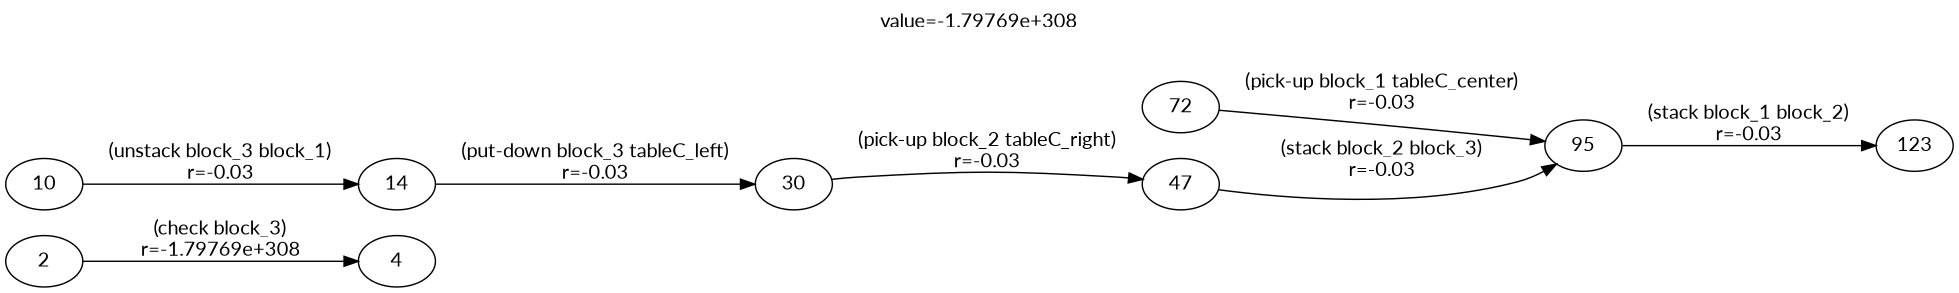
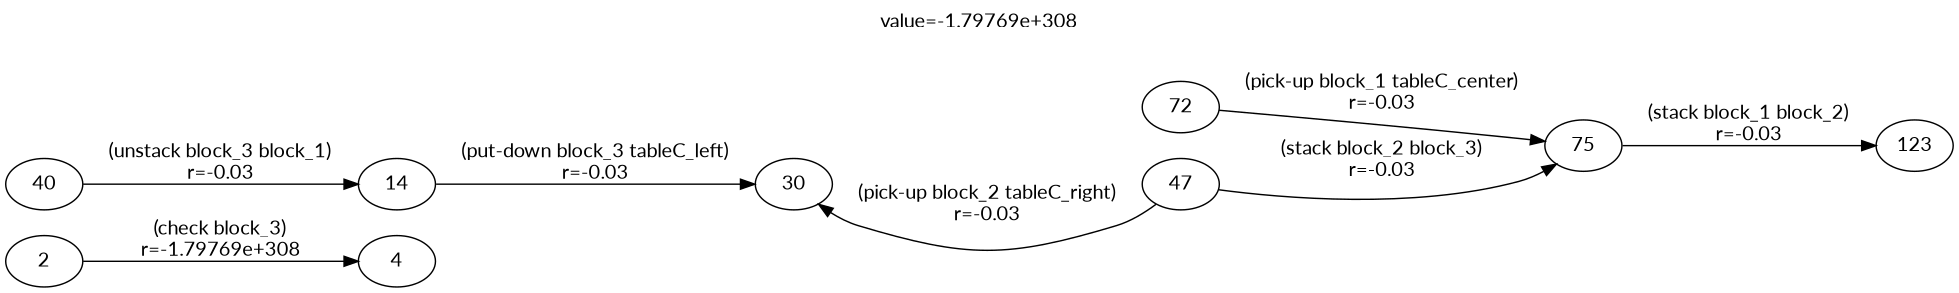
node "95": label "95" -> "75"
edge "30" -> "47": reversed
node "10": label "10" -> "40"
